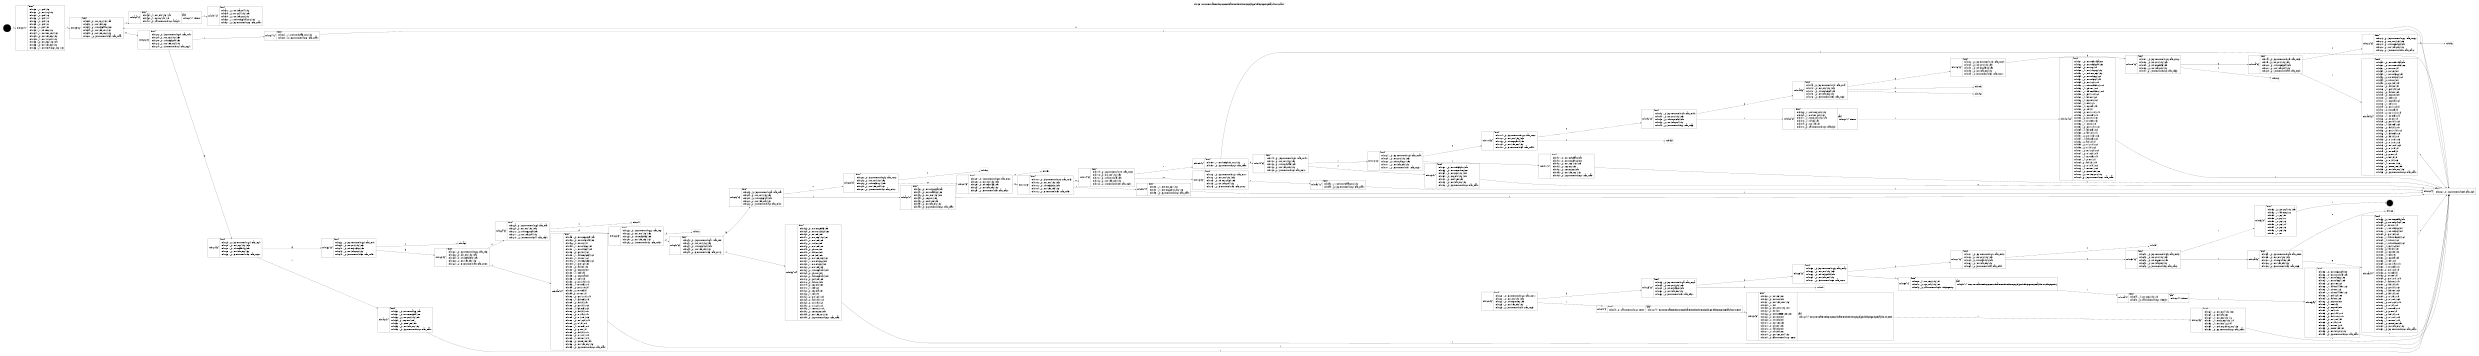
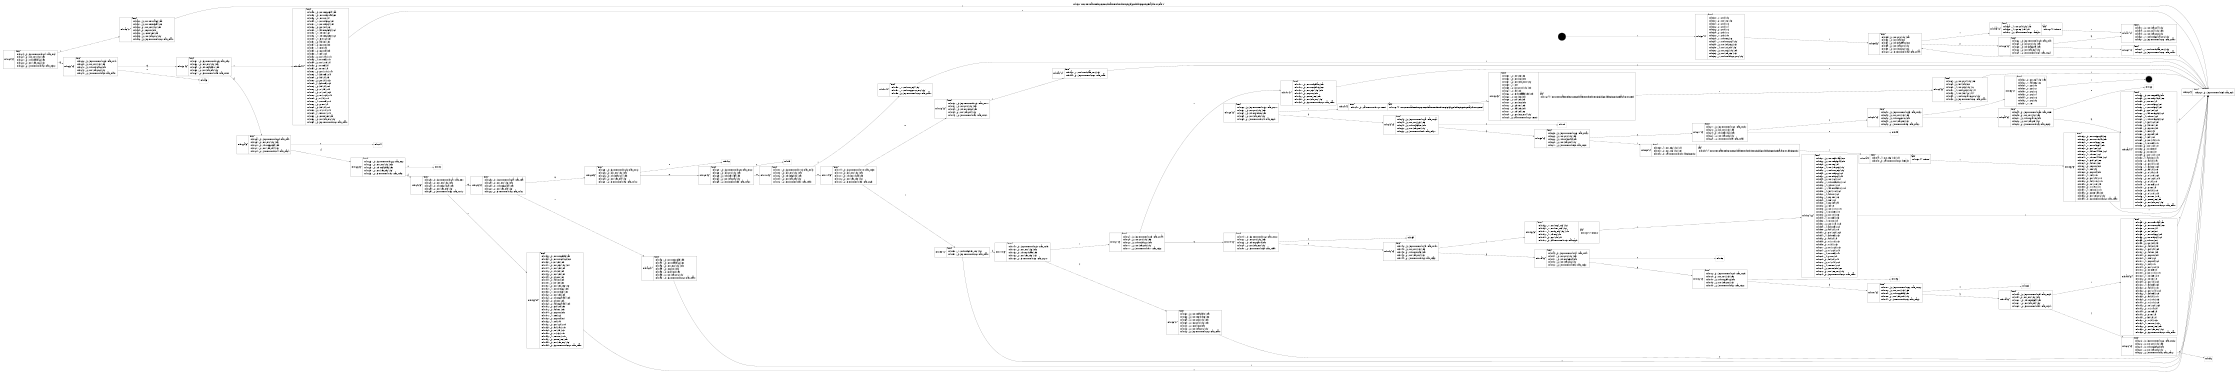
edge "0x4017af [25]" -> "0x401932": now "0x4017c8 [25]" -> "0x401932"
edge "0x401606 [25]" -> "0x40161f [25]": now "0x401606 [25]" -> "0x401a77 [21]"
